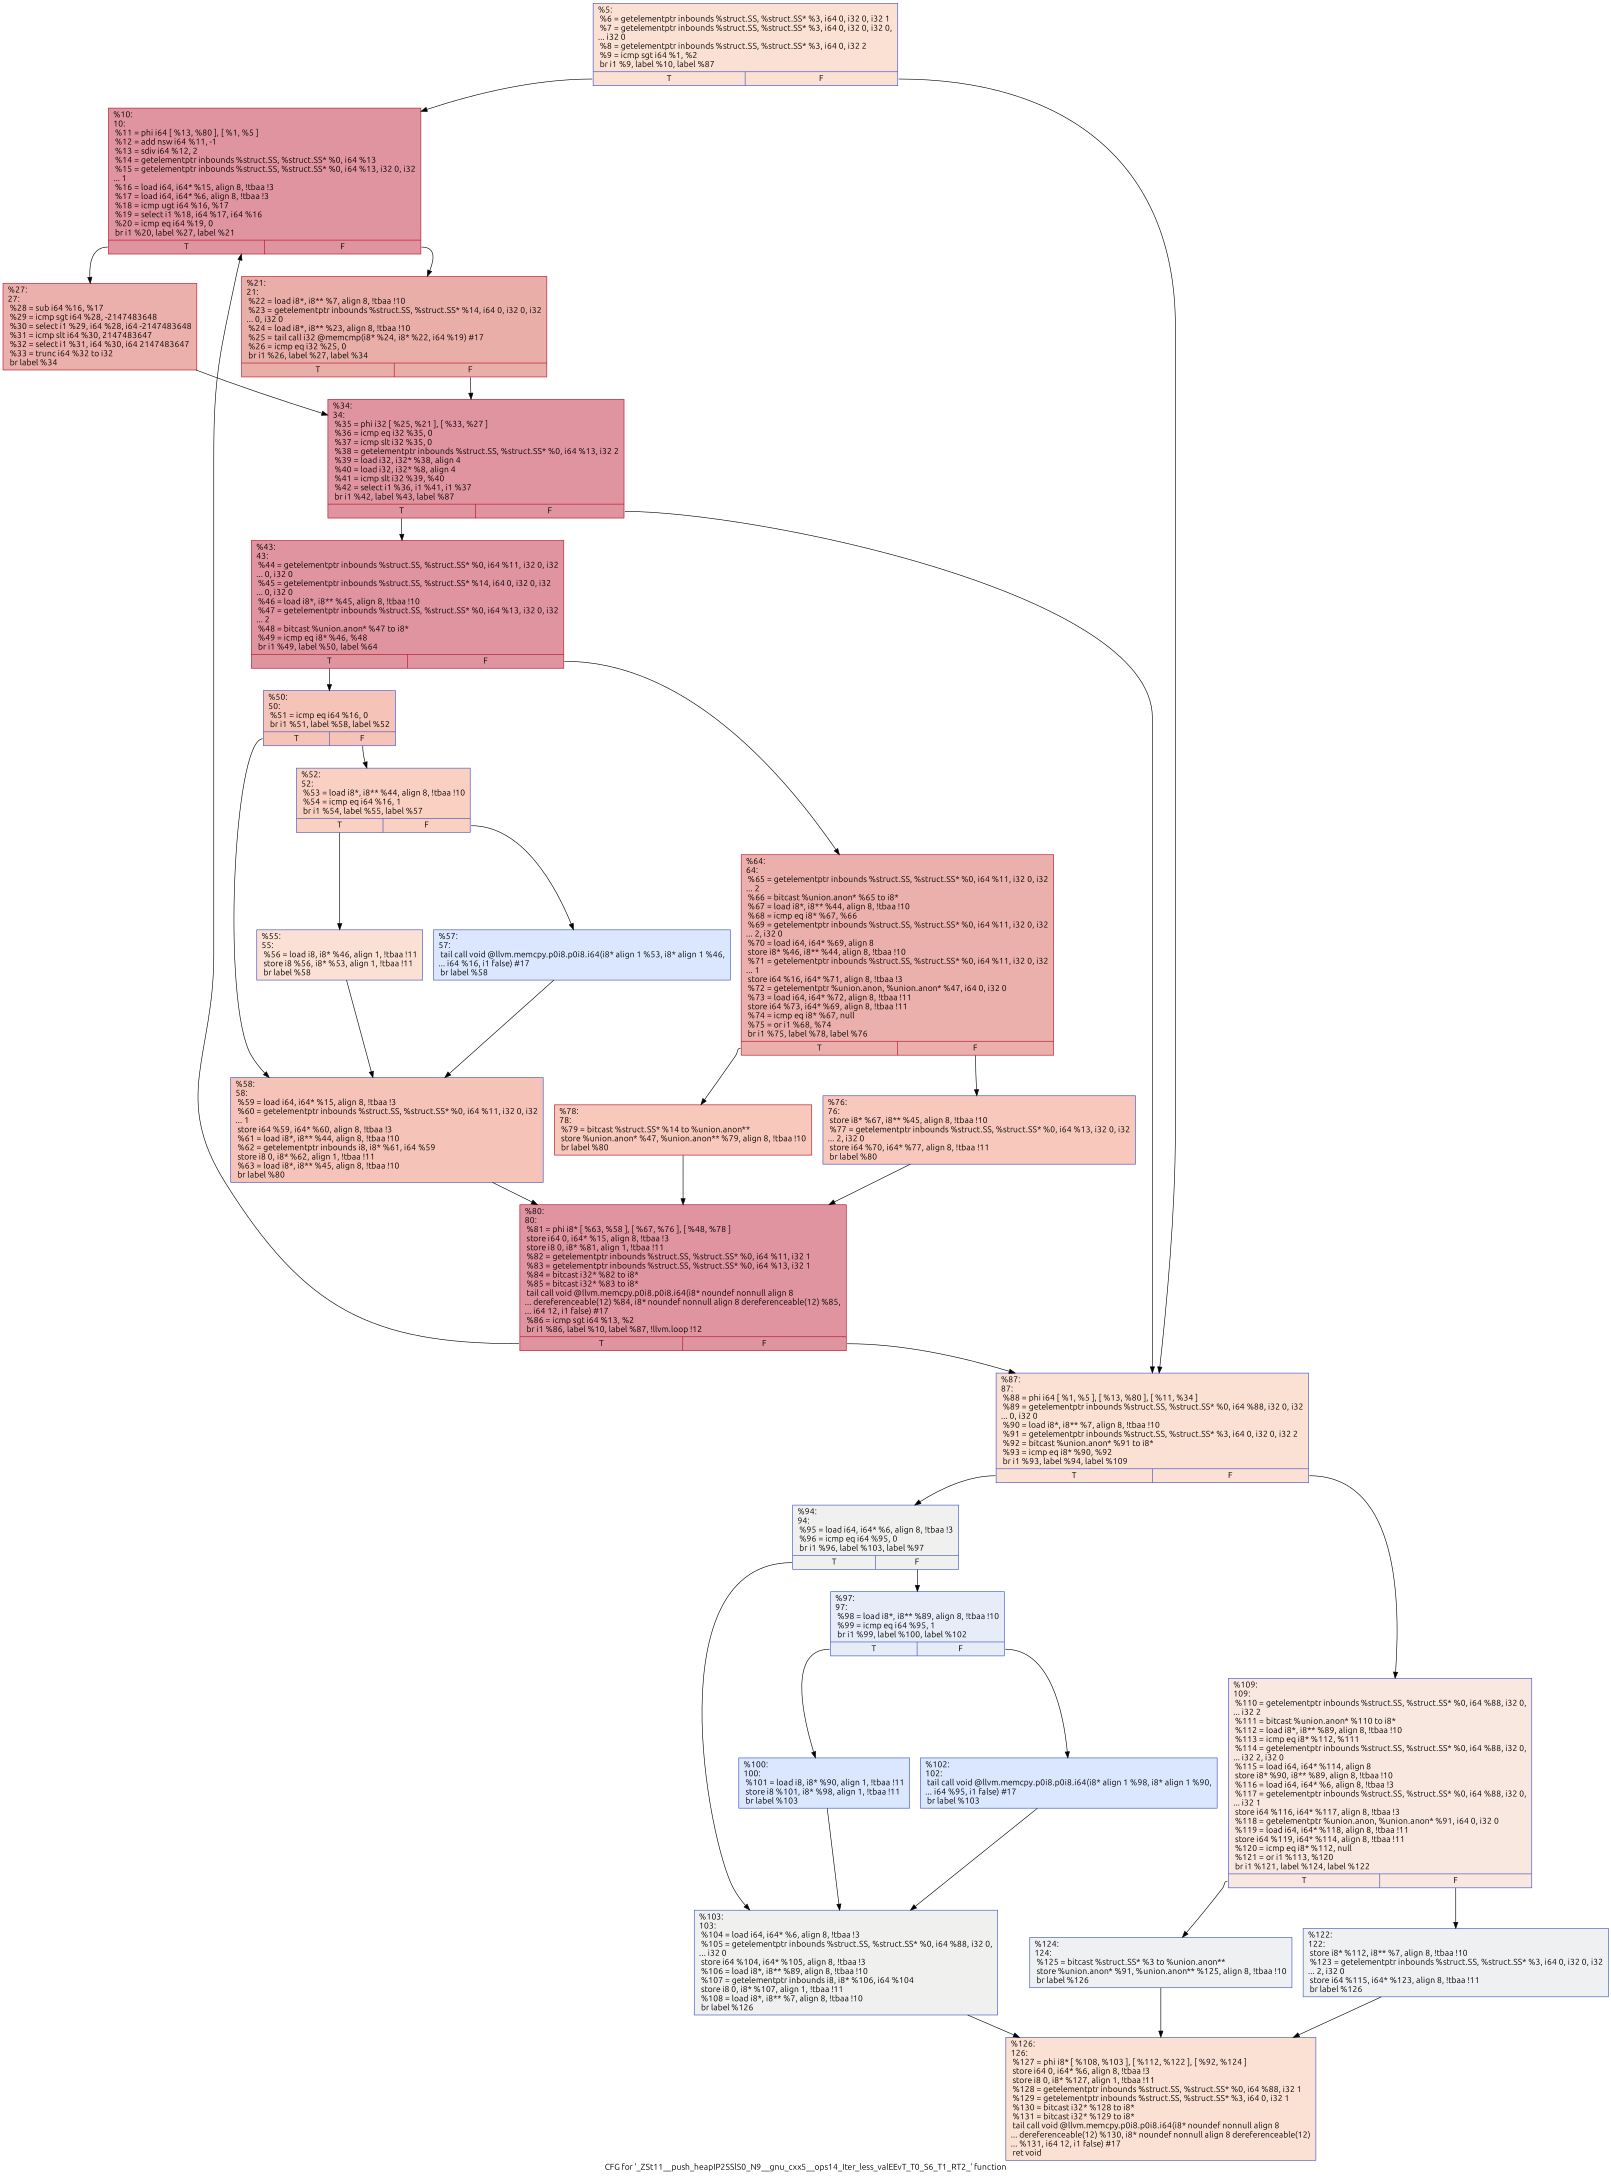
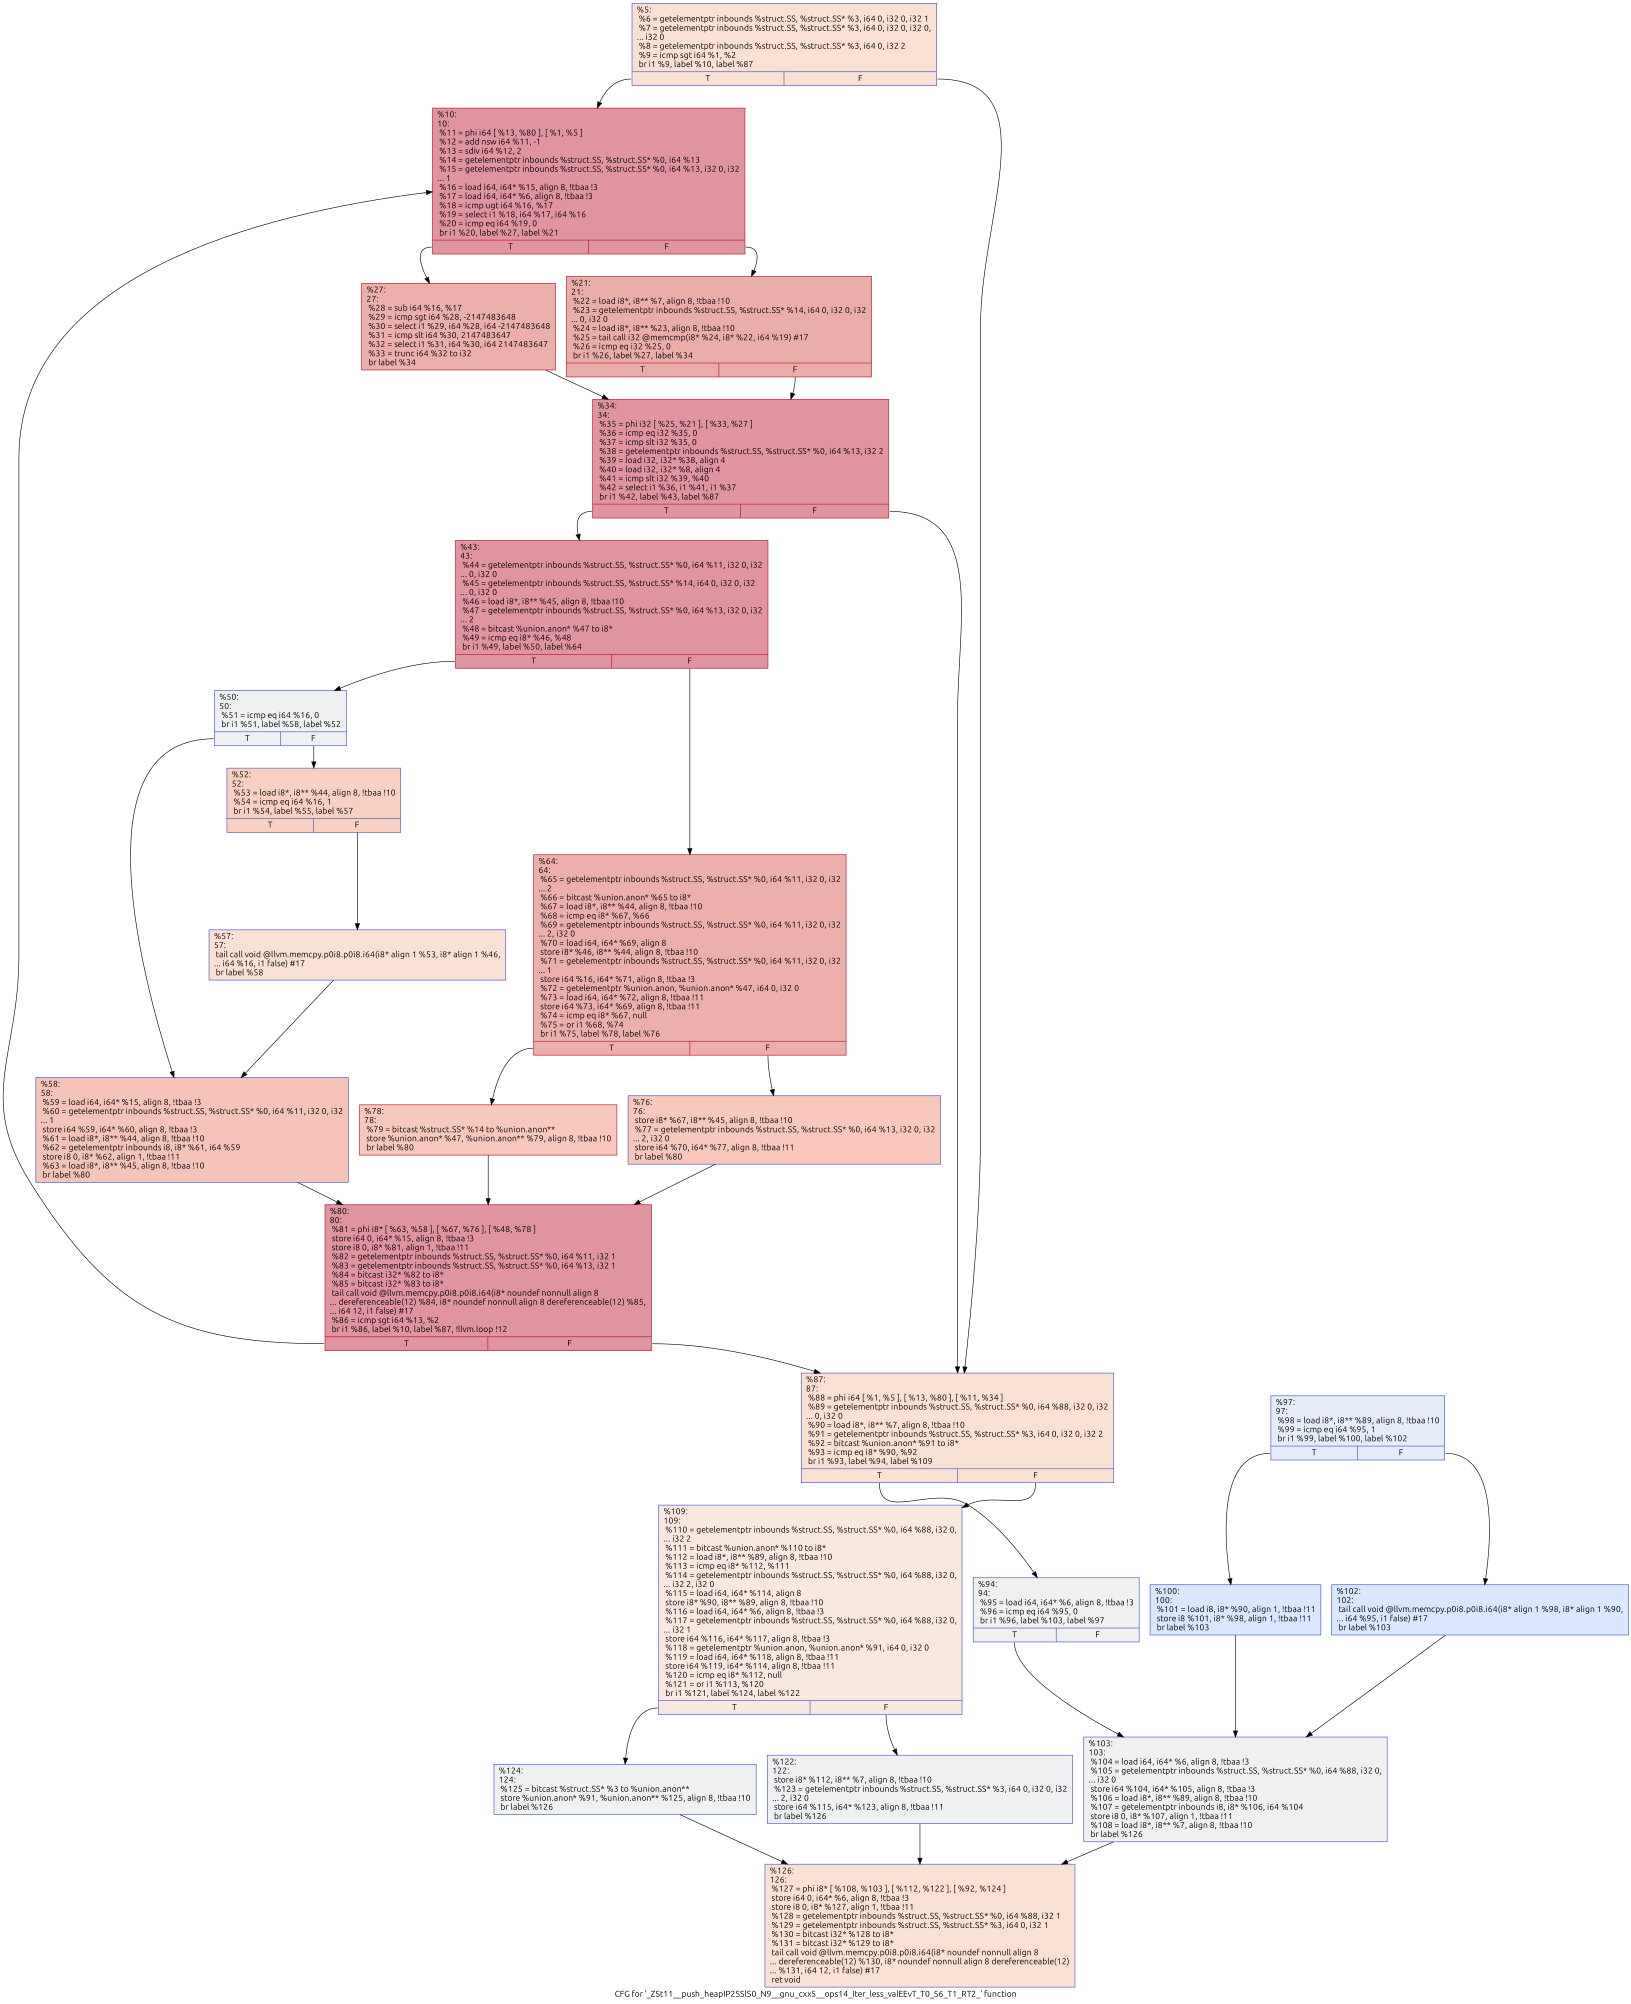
node "%50:": fillcolor #e8765c70 -> #d9dce170
node "%55:": removed
node "%57:": fillcolor #abc8fd70 -> #f7bca170
edge "%94:" -> "%97:": removed
